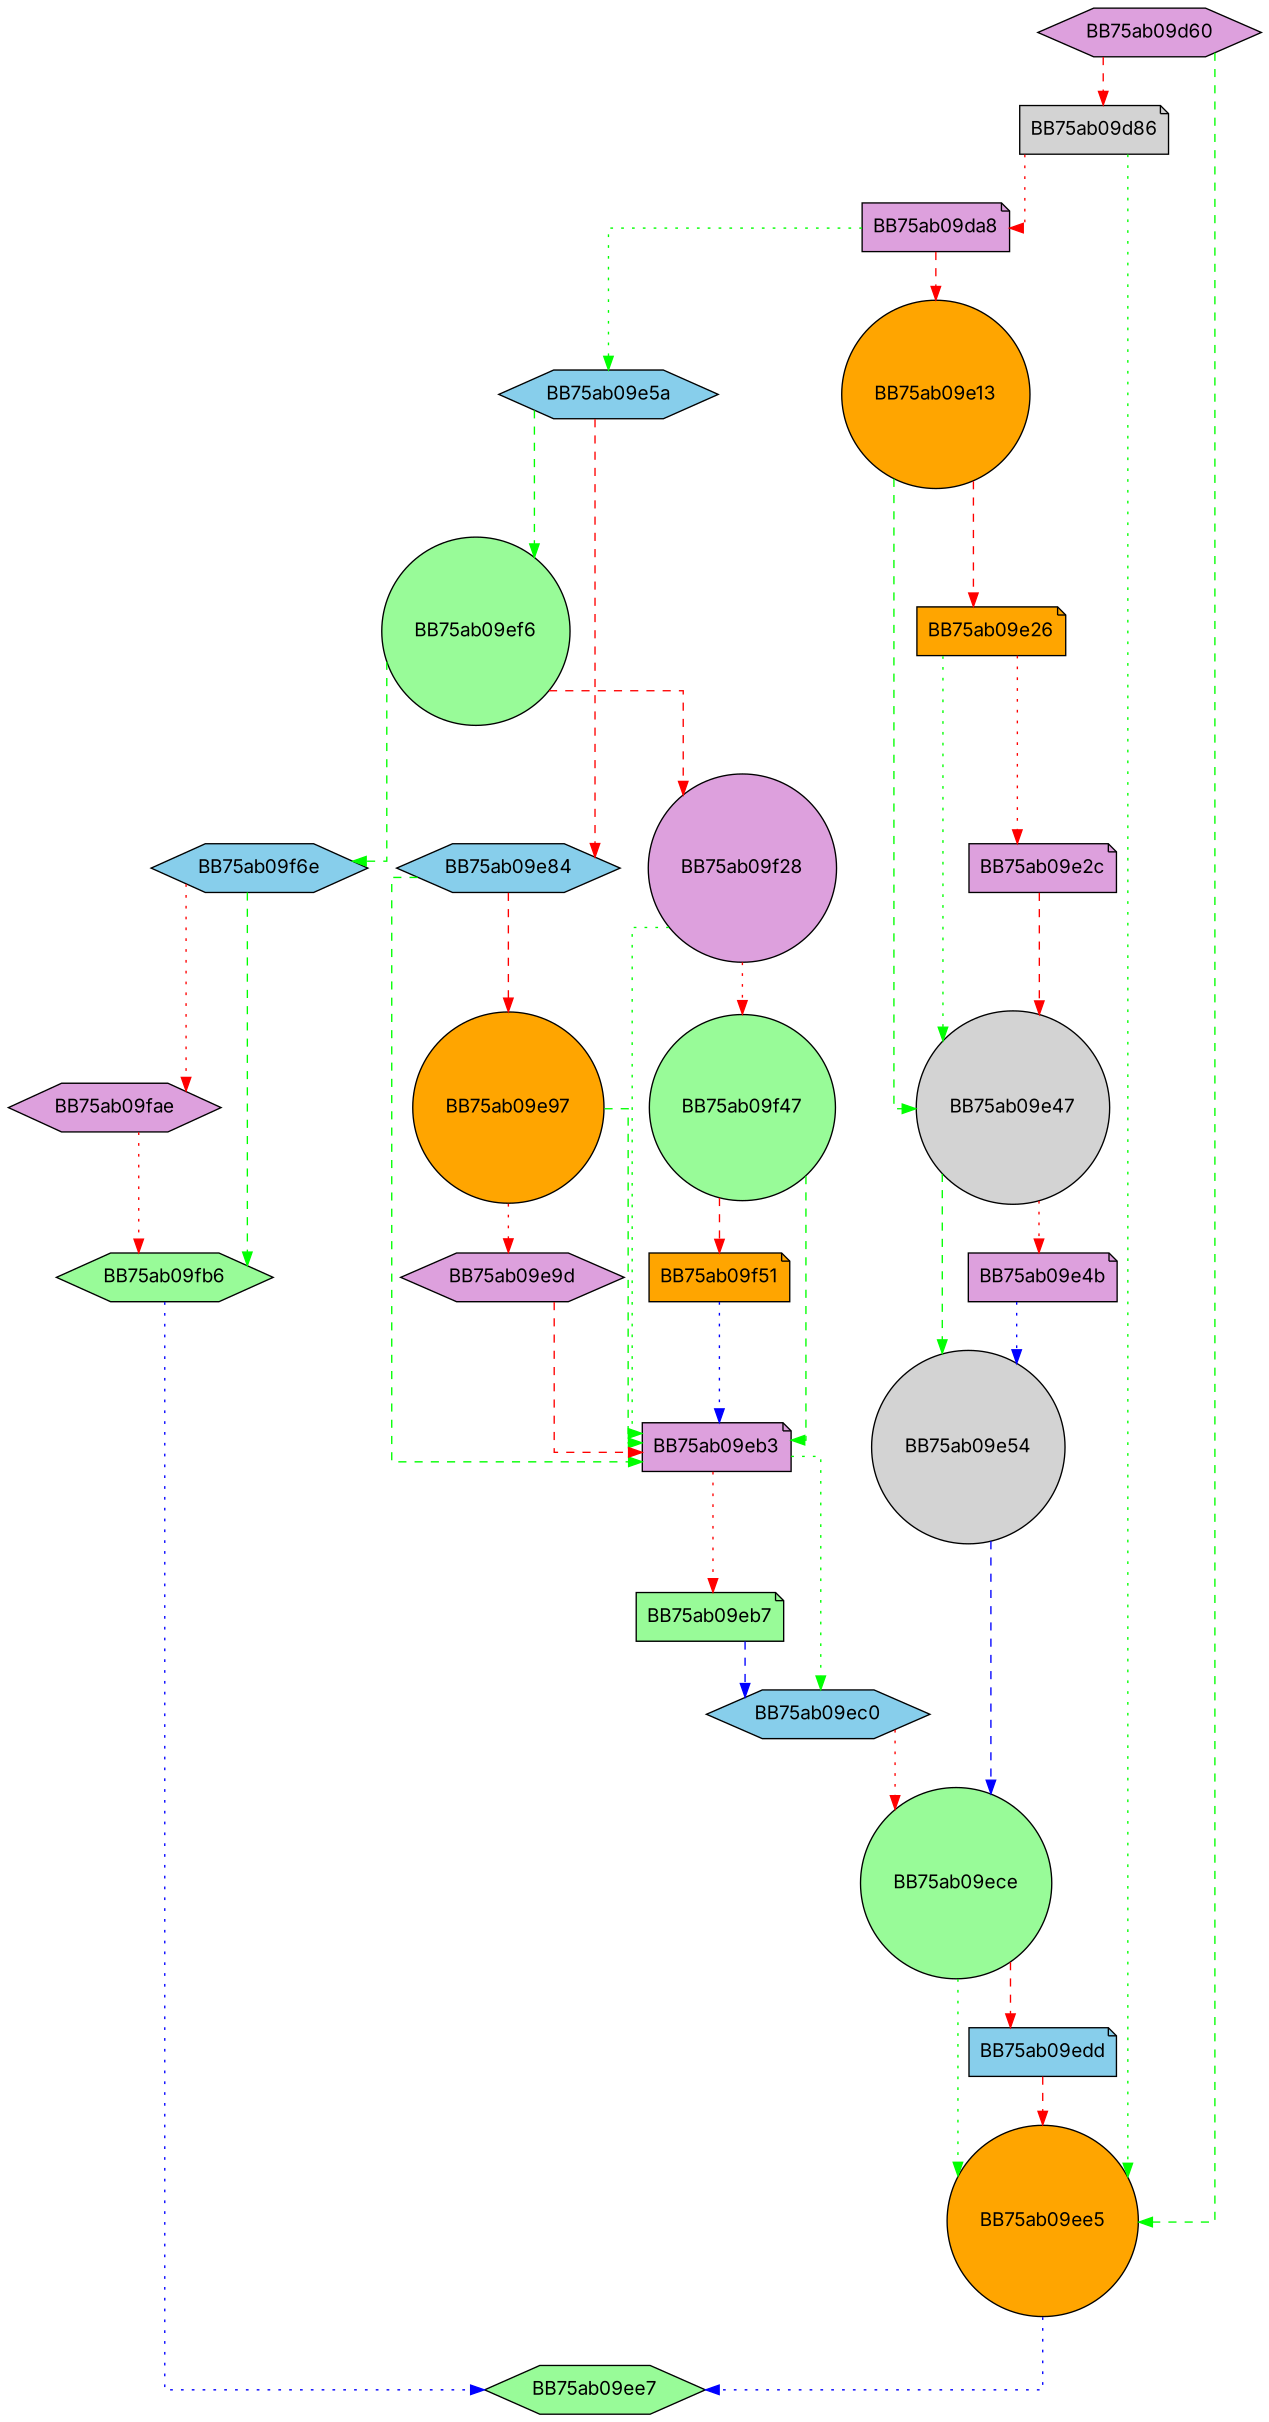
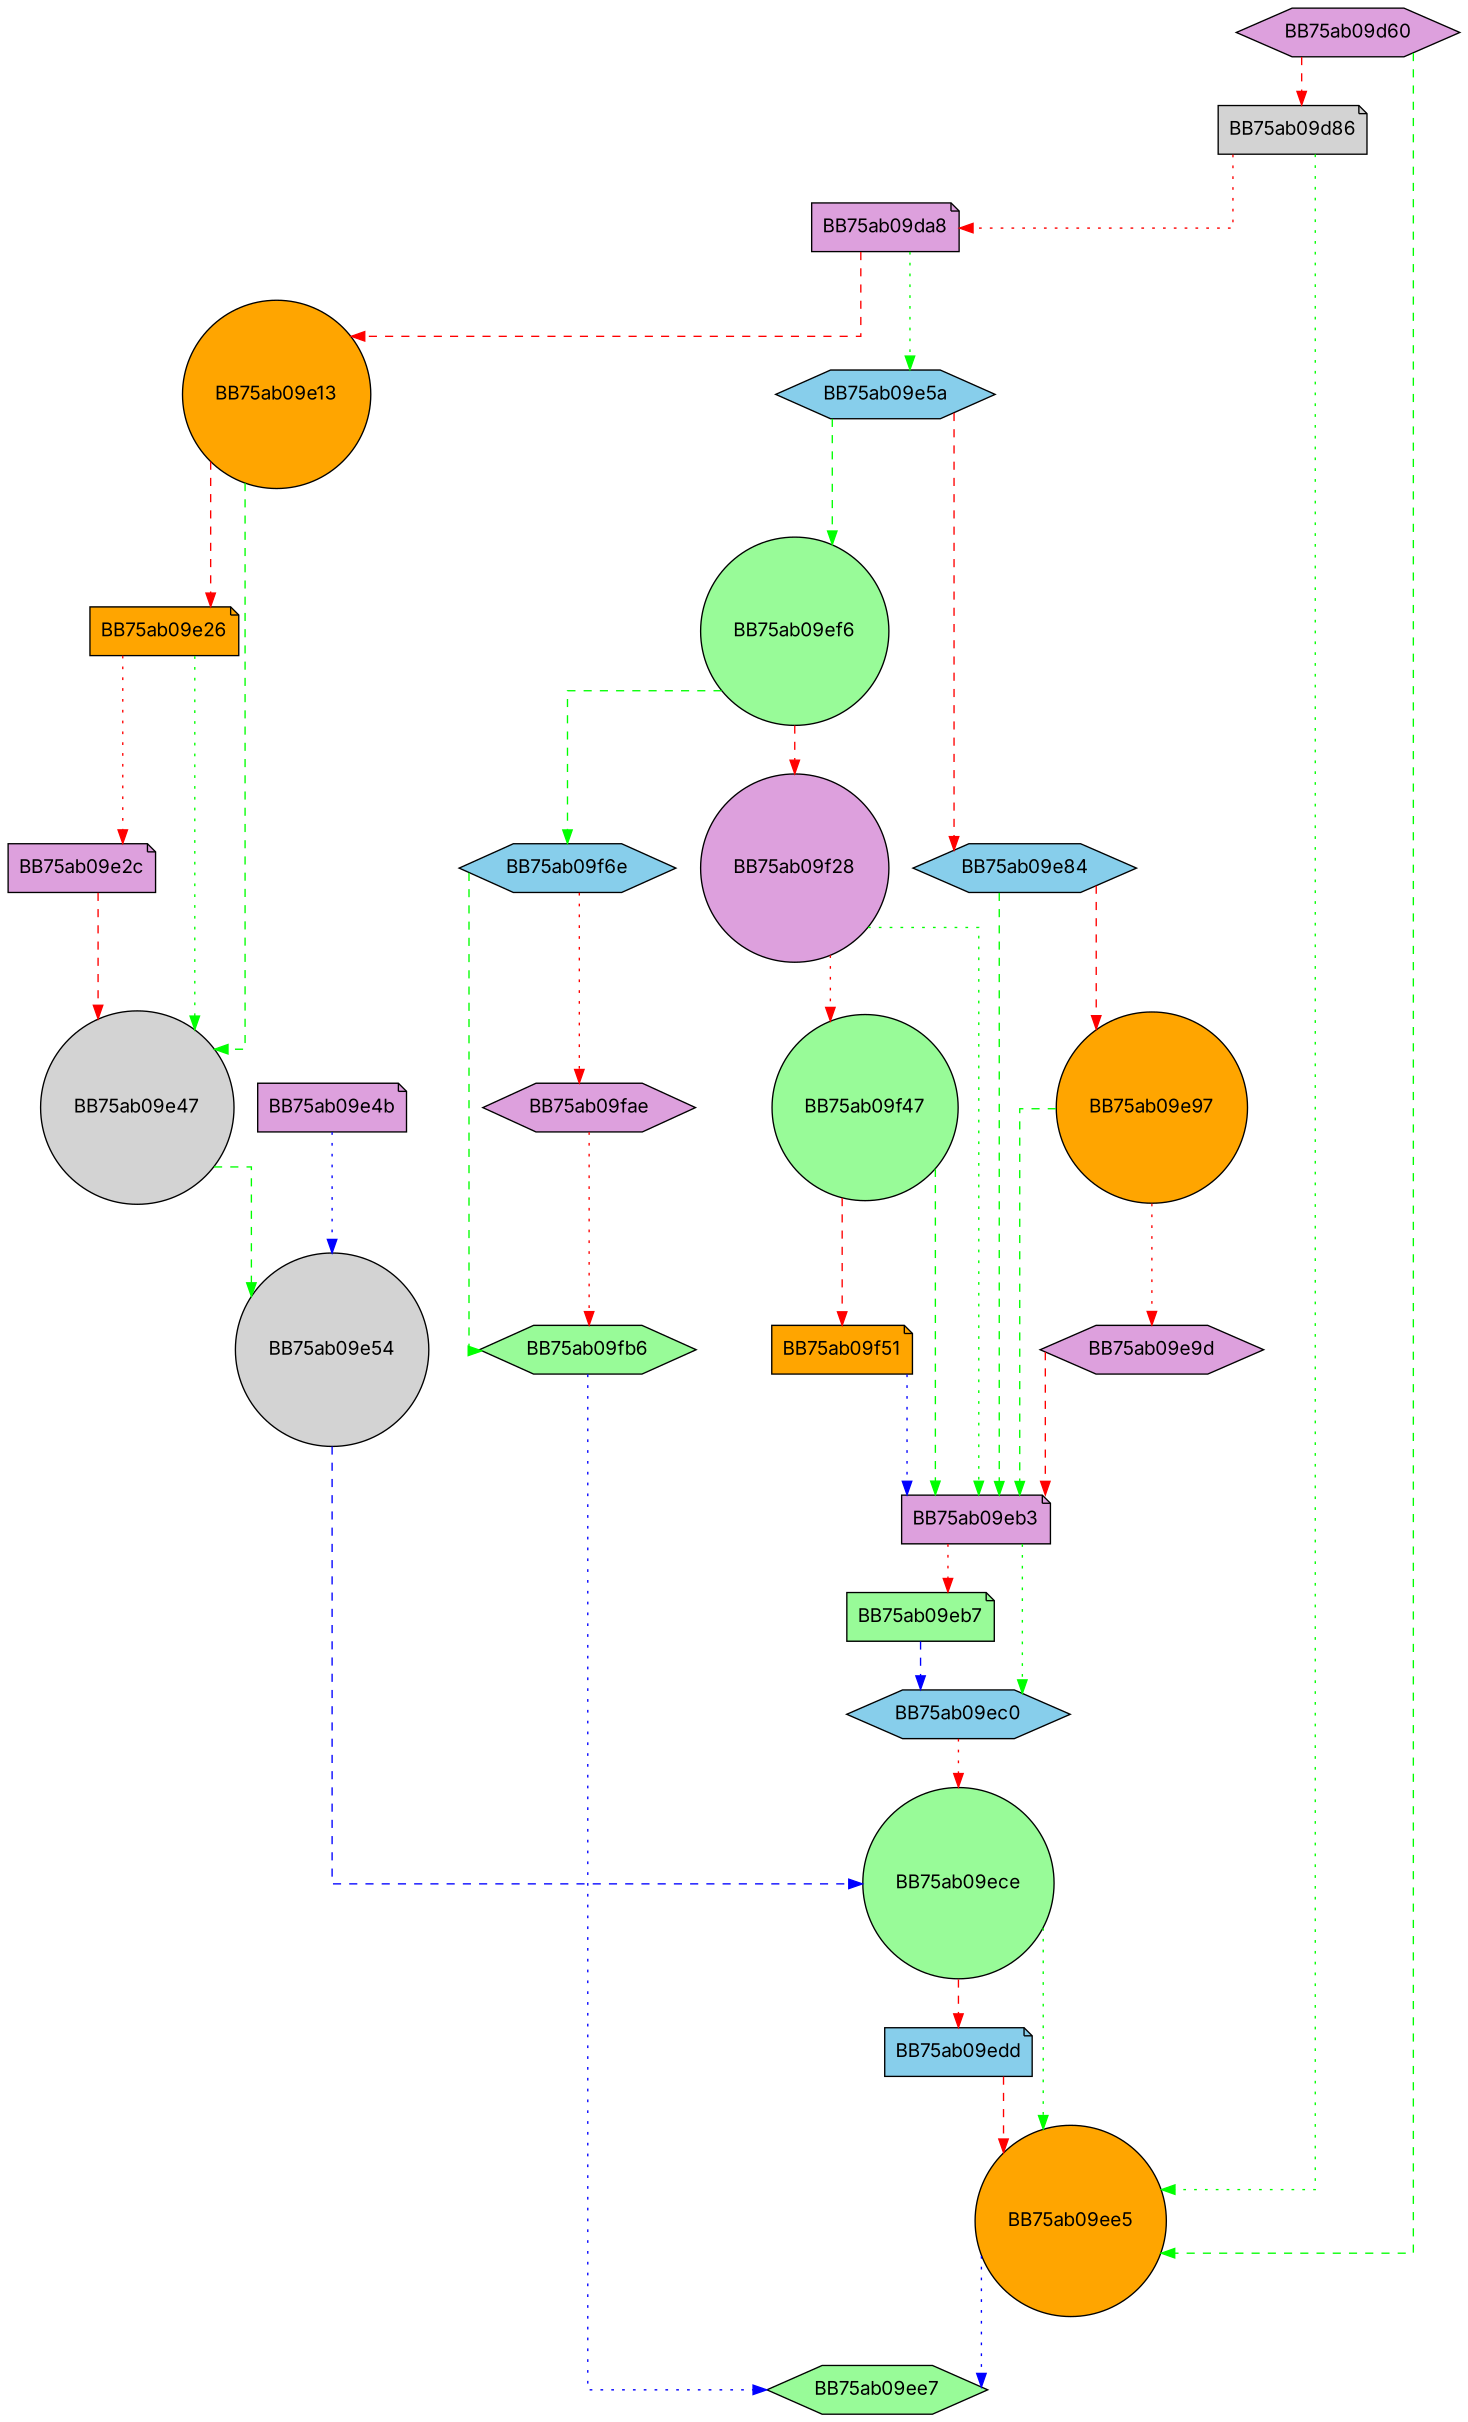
edge "BB75ab09e47" -> "BB75ab09e4b": removed
